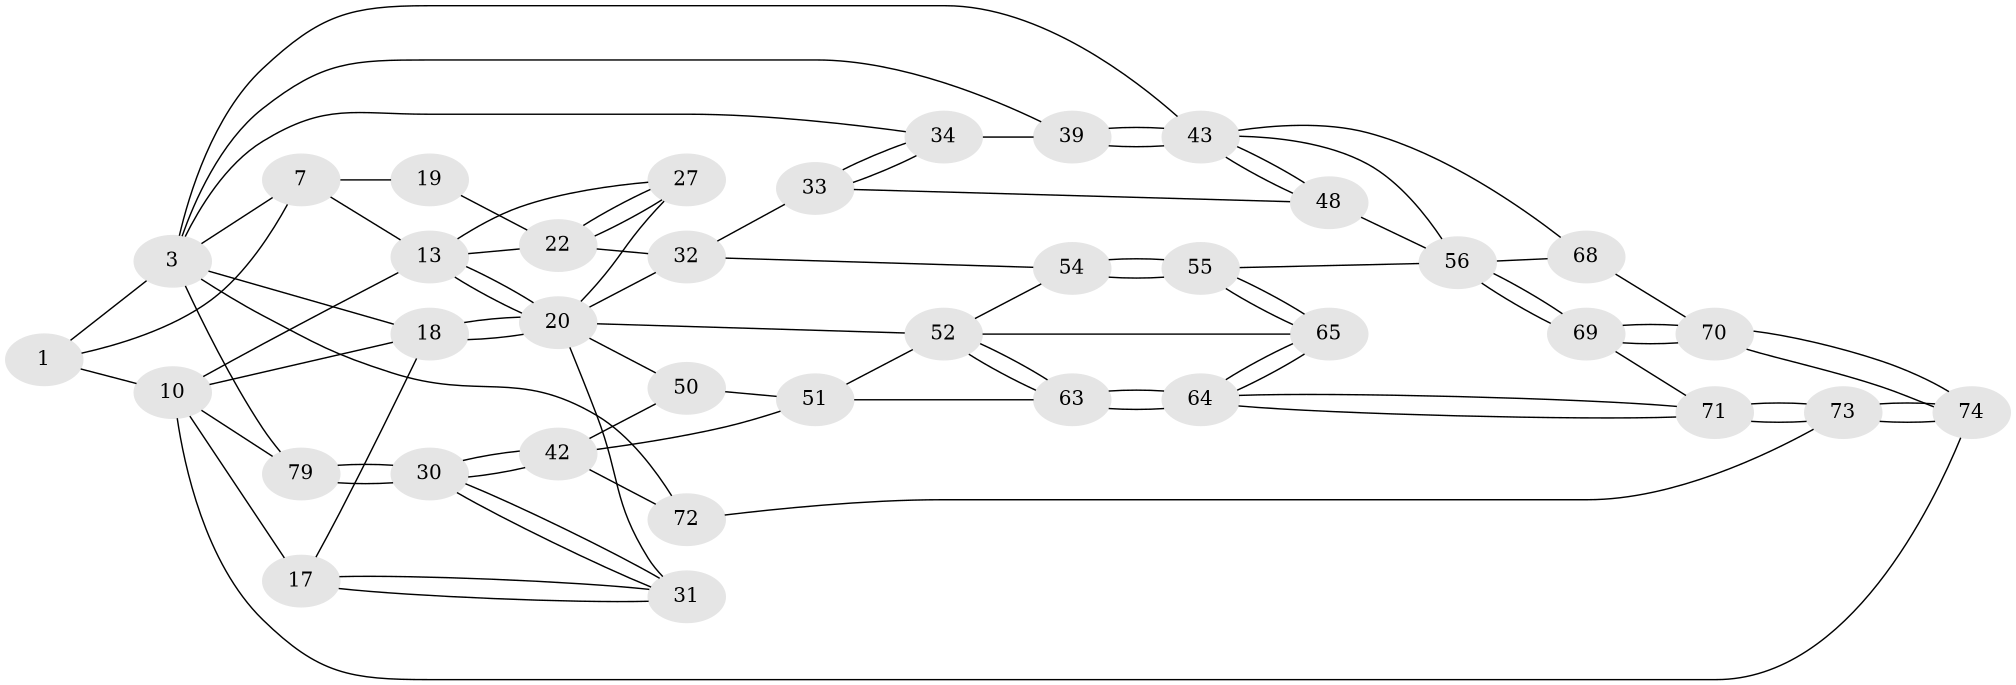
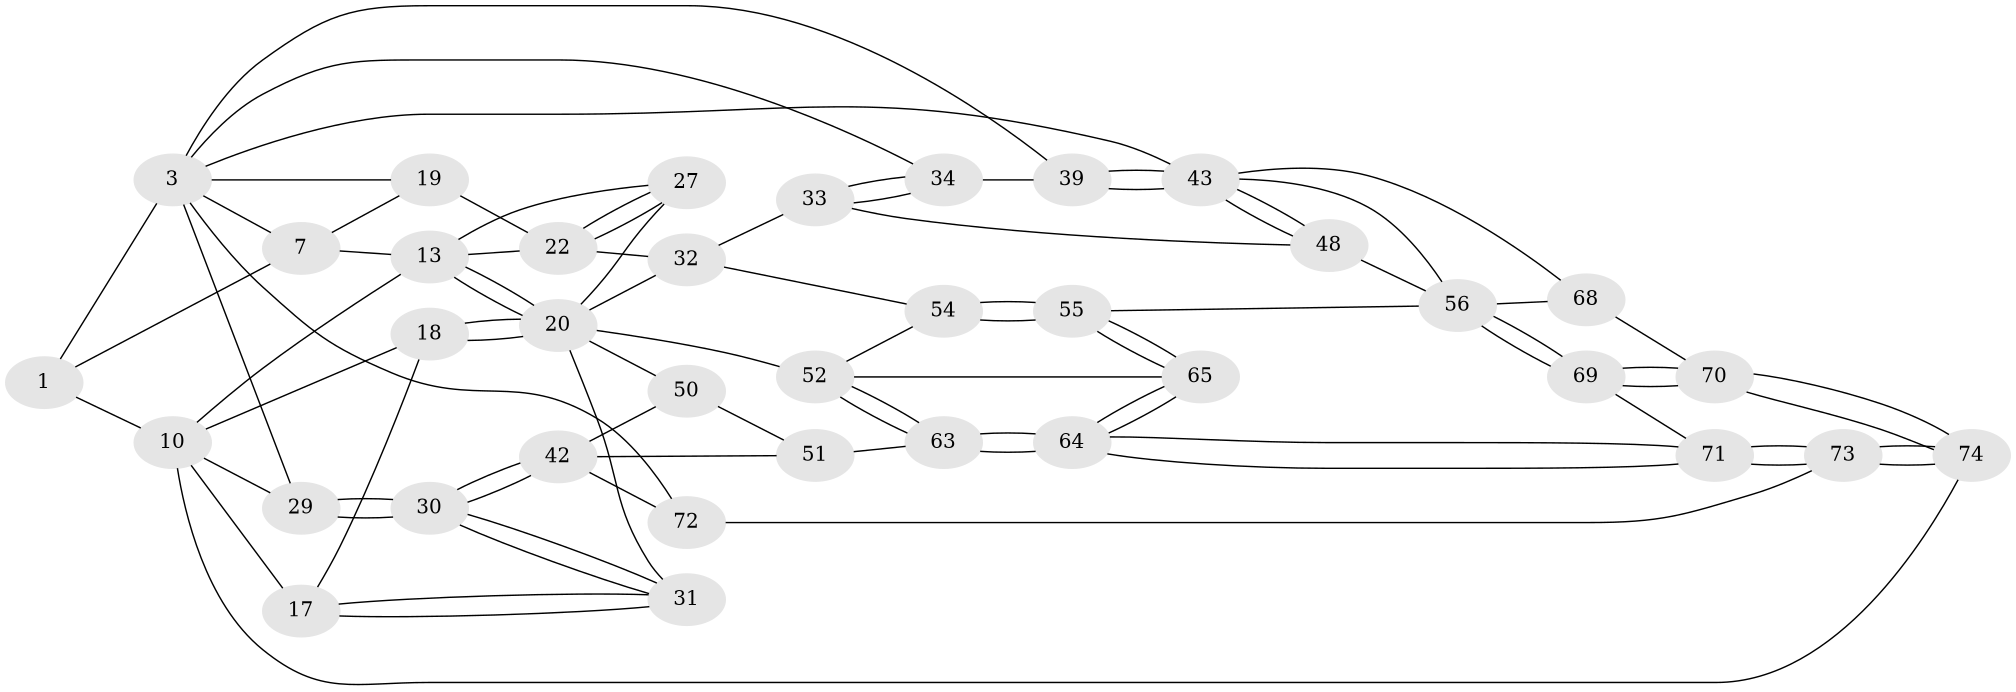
edge "3" -- "18": now "3" -- "19"
edge "52" -- "51": removed
node "79": label "79" -> "29"
